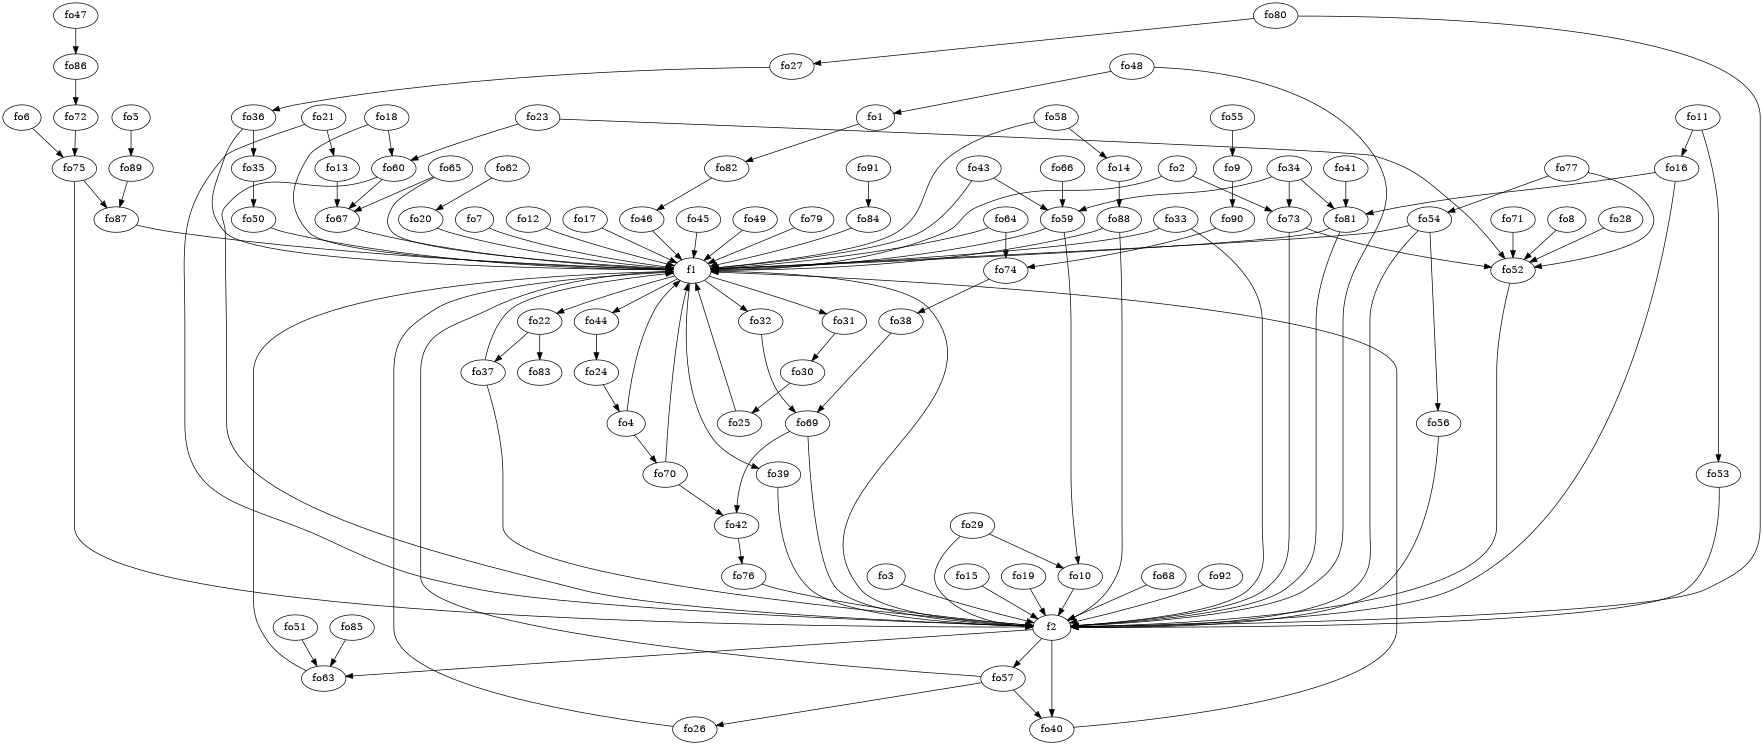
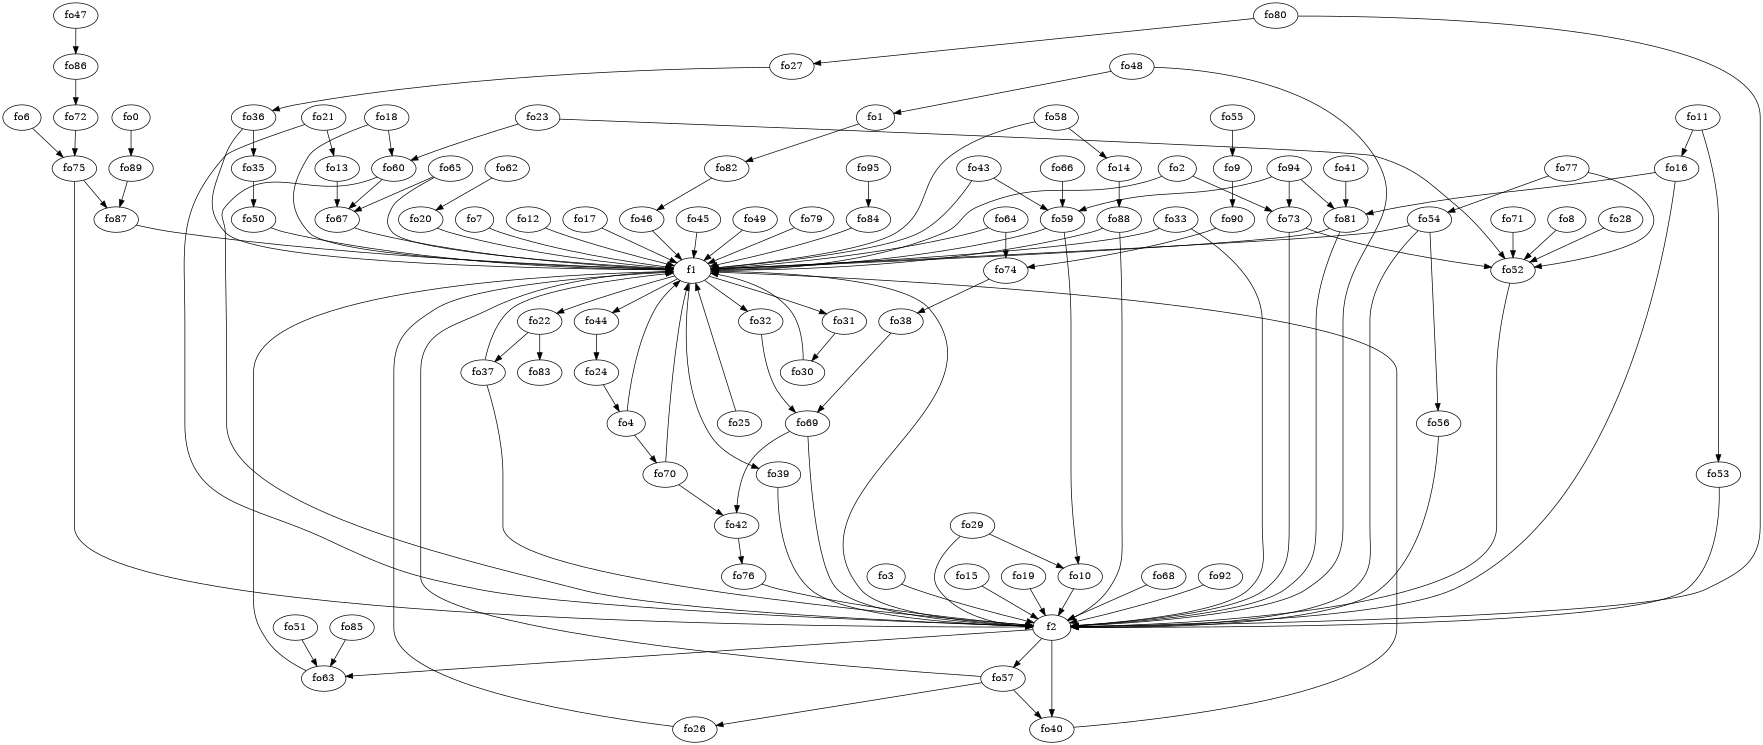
node "fo5": label "fo5" -> "fo0"
node "fo91": label "fo91" -> "fo95"
node "fo34": label "fo34" -> "fo94"
edge "fo30" -> "fo25": now "fo30" -> "f1"
